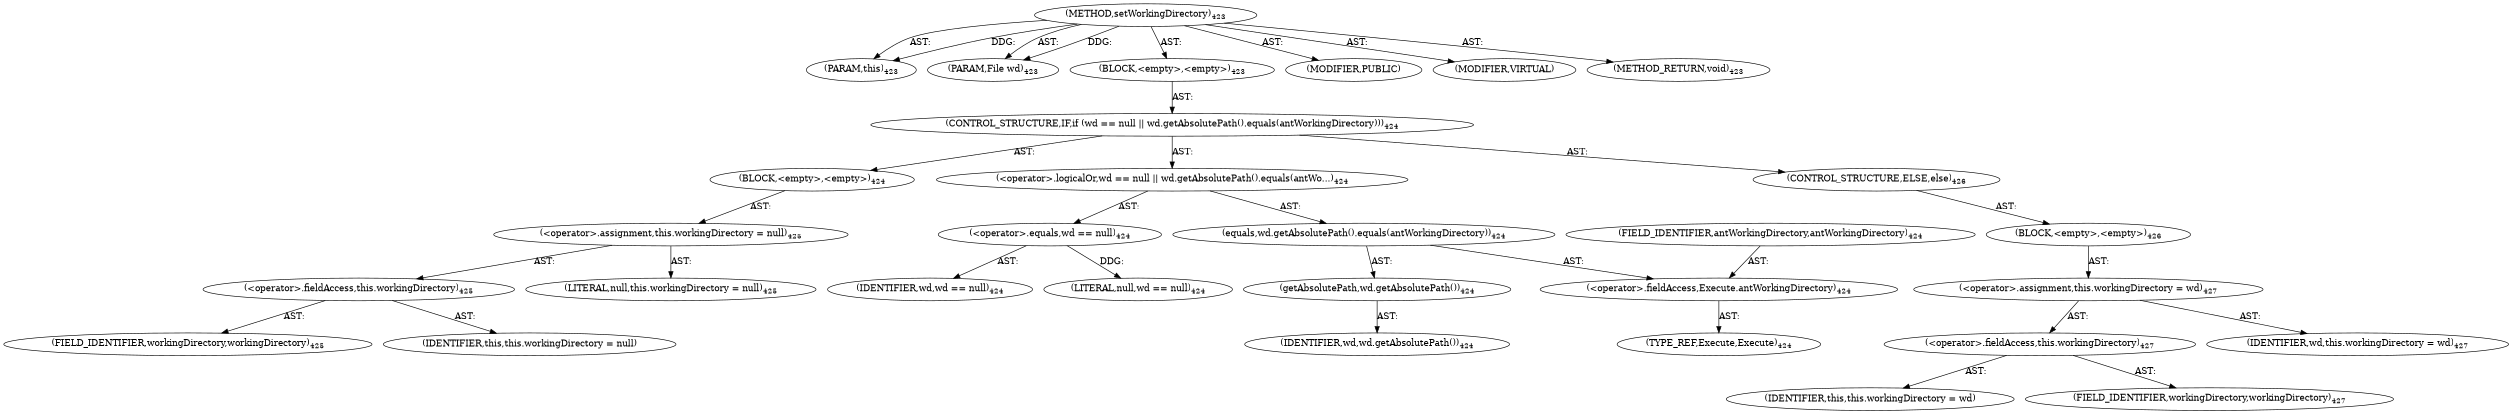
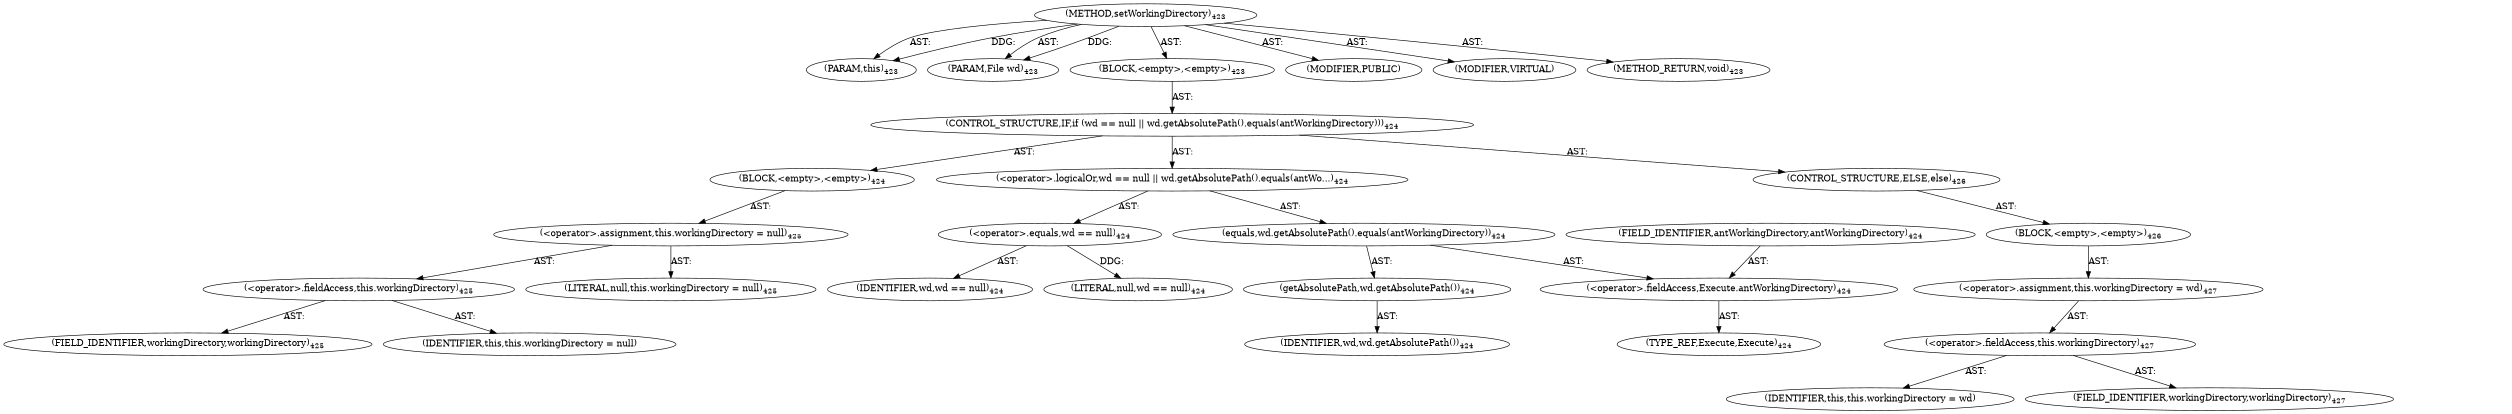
node "(IDENTIFIER,wd,this.workingDirectory = wd)": removed
